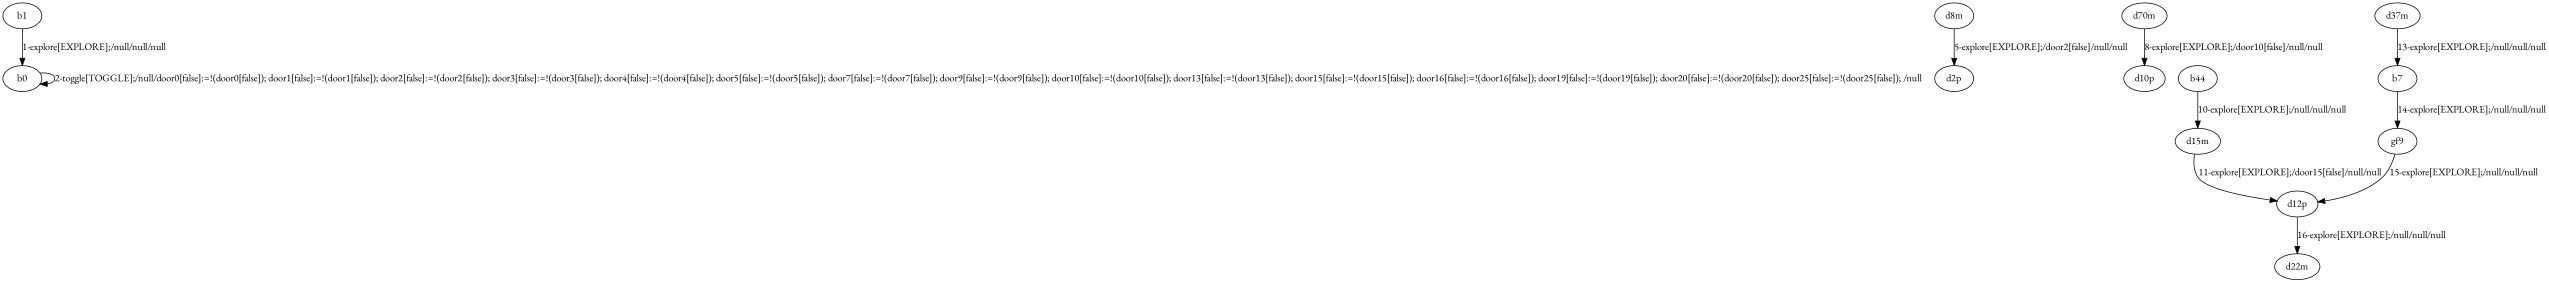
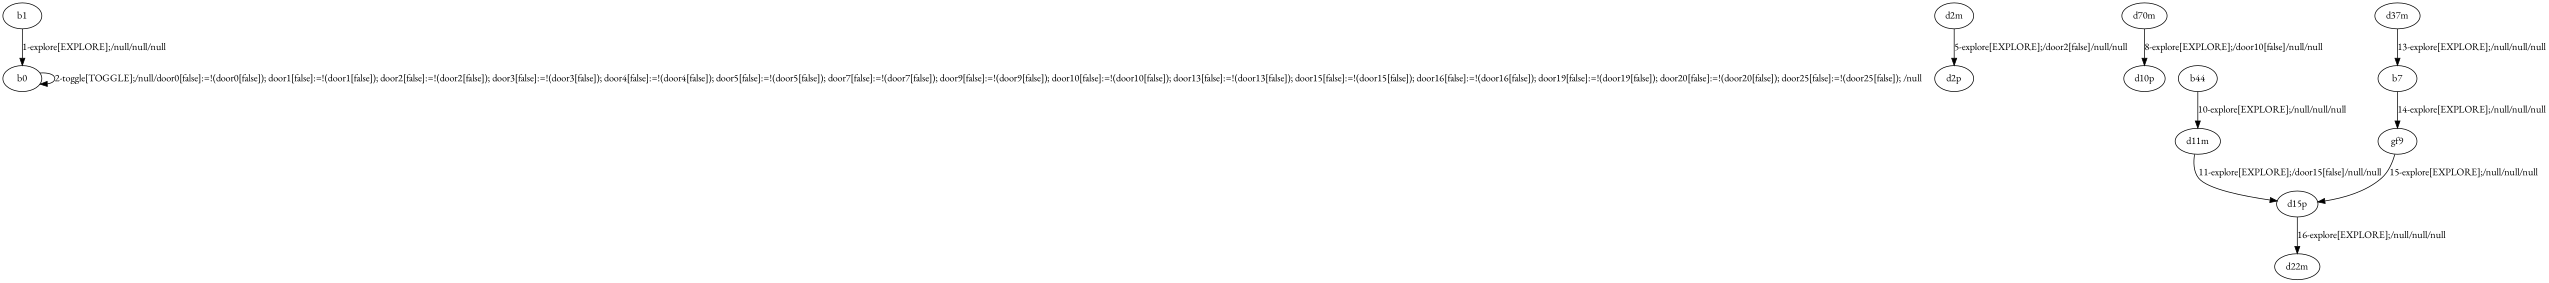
node "d8m": label "d8m" -> "d2m"
node "d15m": label "d15m" -> "d11m"
node "d12p": label "d12p" -> "d15p"
